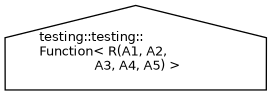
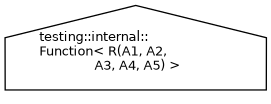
node "testing::testing:: Function< R(A1, A2, A3, A4, A5) >": label "testing::testing:: Function< R(A1, A2, A3, A4, A5) >" -> "testing::internal:: Function< R(A1, A2, A3, A4, A5) >"
